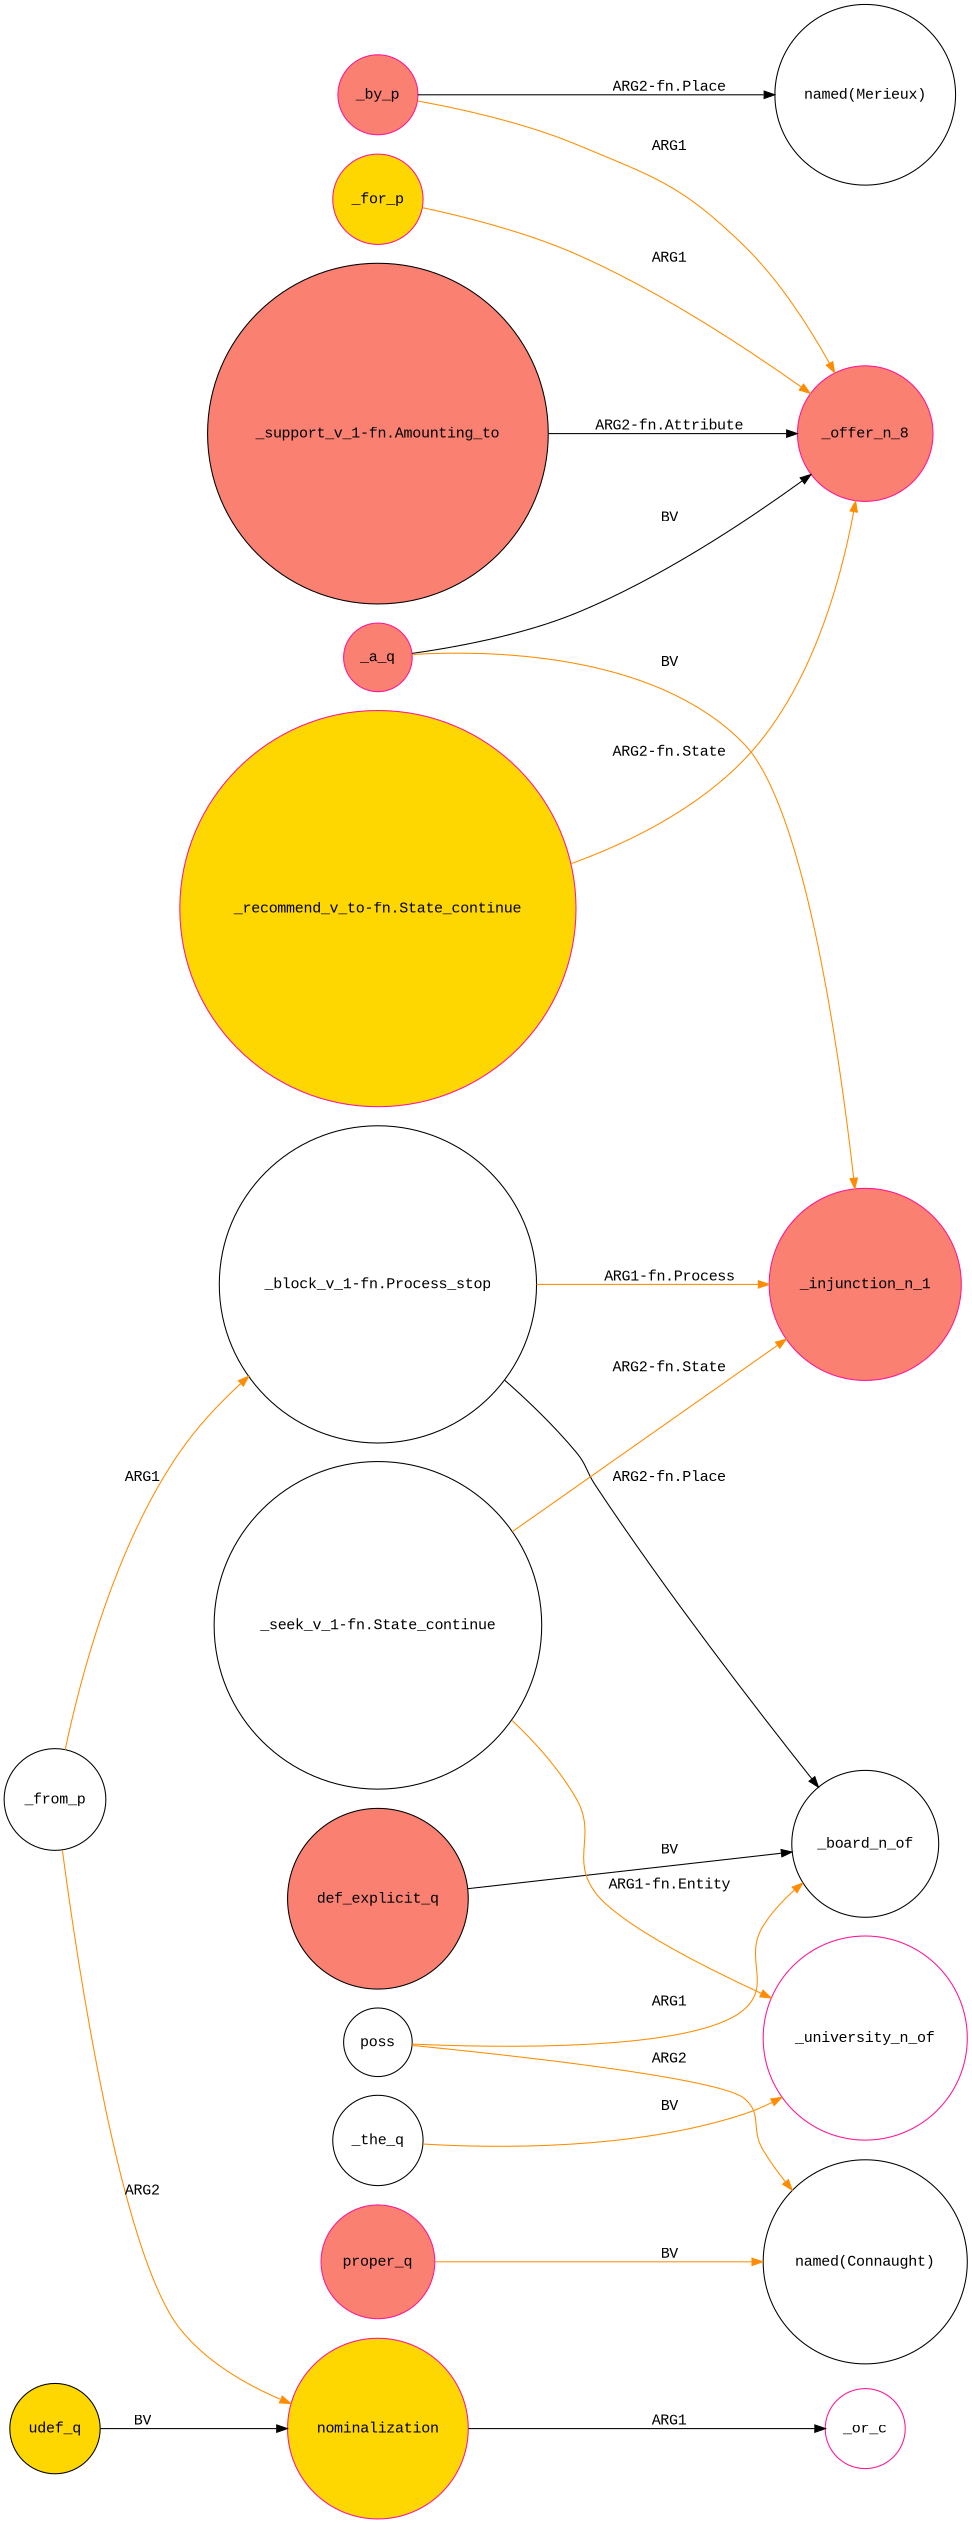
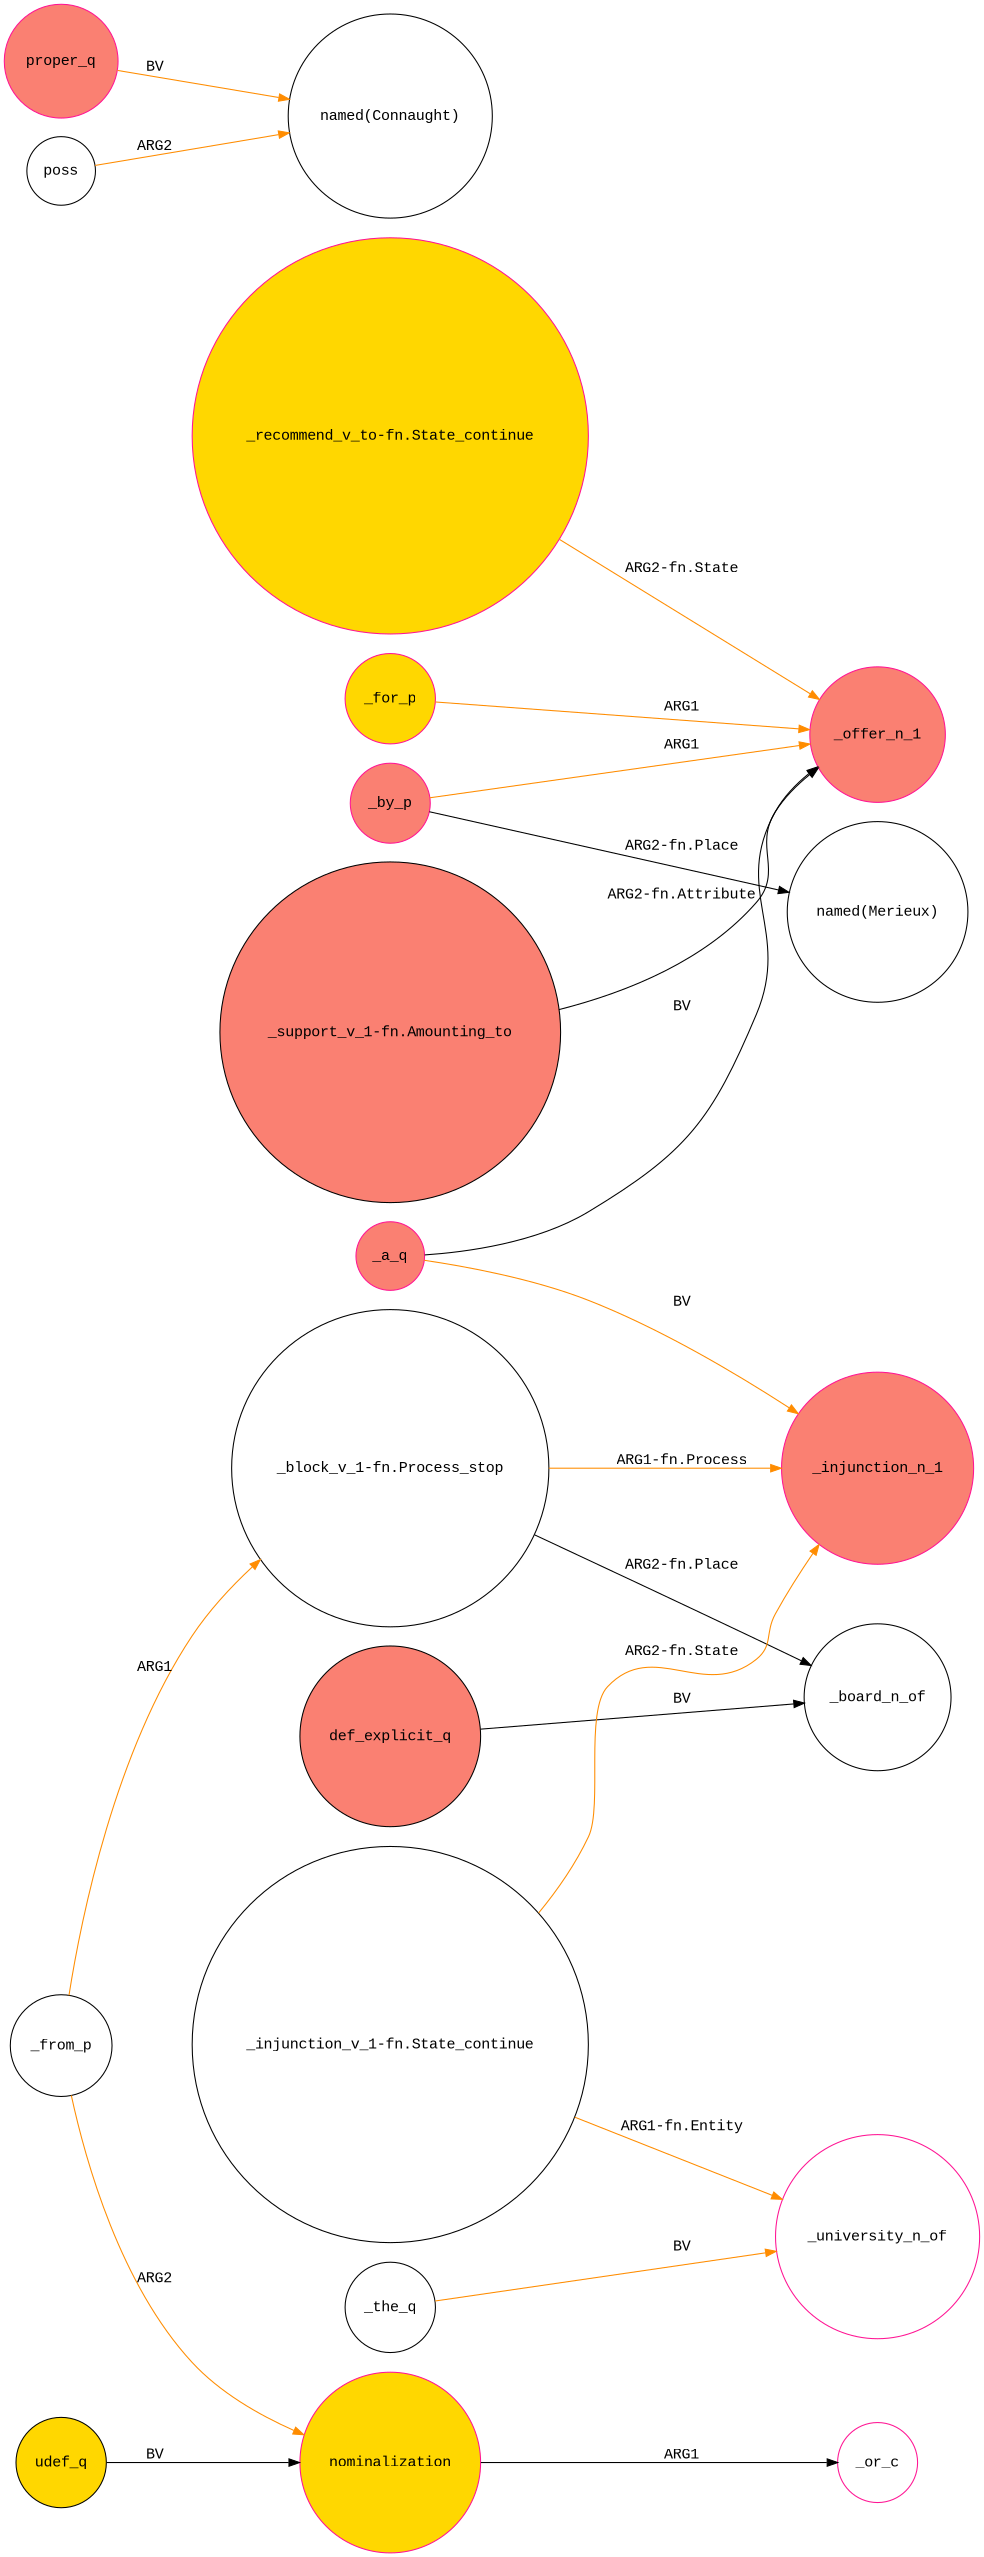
node "_offer_n_8": label "_offer_n_8" -> "_offer_n_1"
node "_seek_v_1-fn.State_continue": label "_seek_v_1-fn.State_continue" -> "_injunction_v_1-fn.State_continue"
edge "poss" -> "_board_n_of": removed, label "ARG1"
